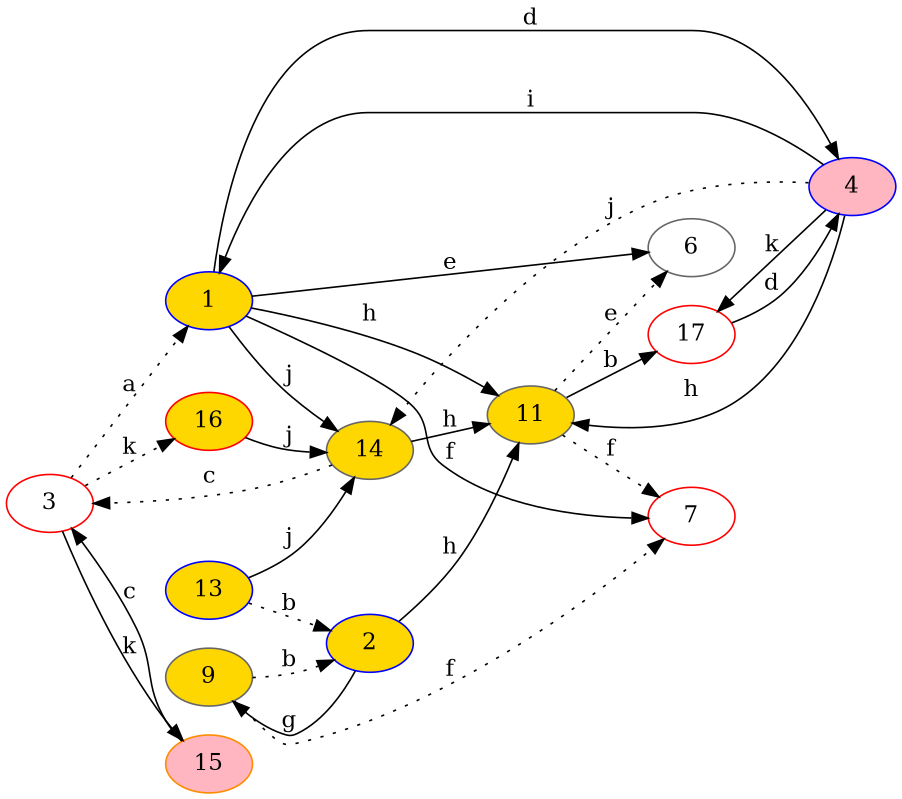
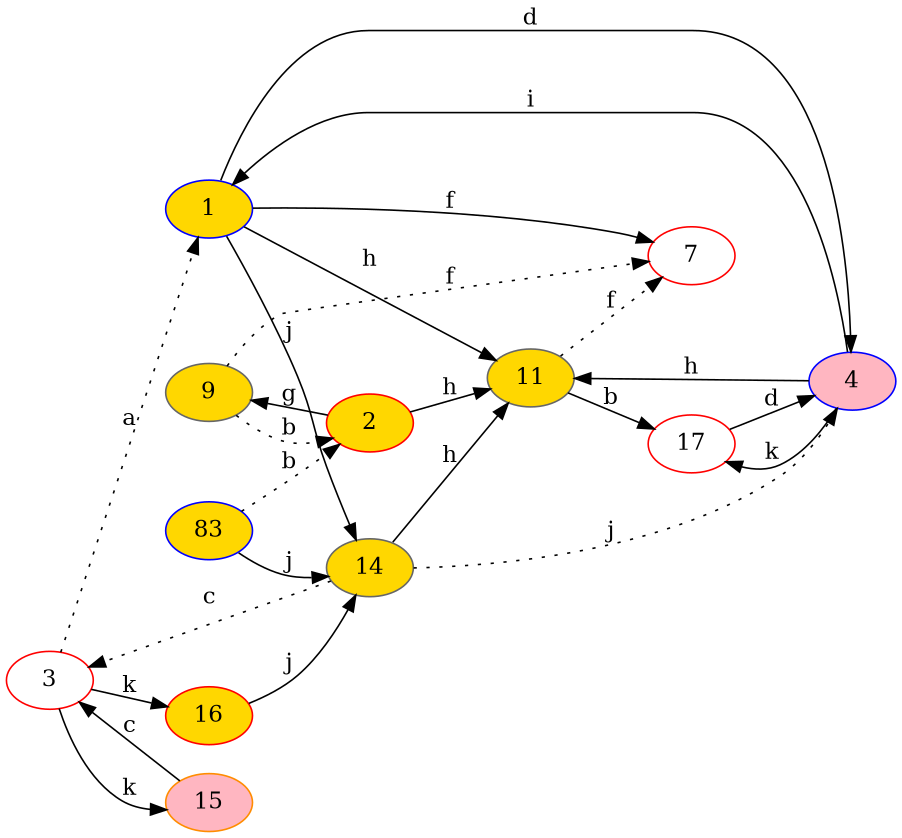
edge "4" -> "14": reversed
node "6": removed
edge "3" -> "16": style dotted -> solid
node "13": label "13" -> "83"
node "2": color blue -> red
